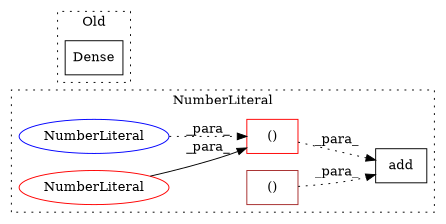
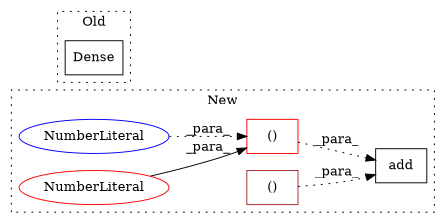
cluster "NumberLiteral": label "NumberLiteral" -> "New"
